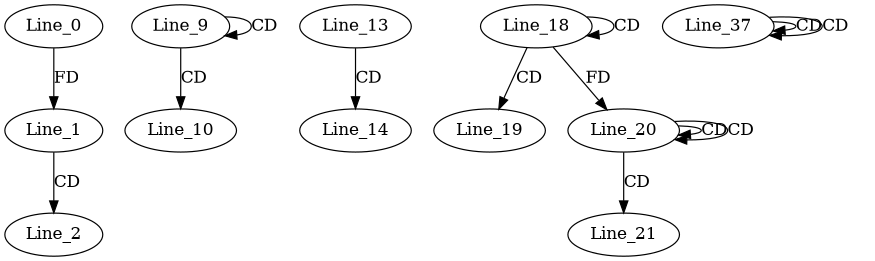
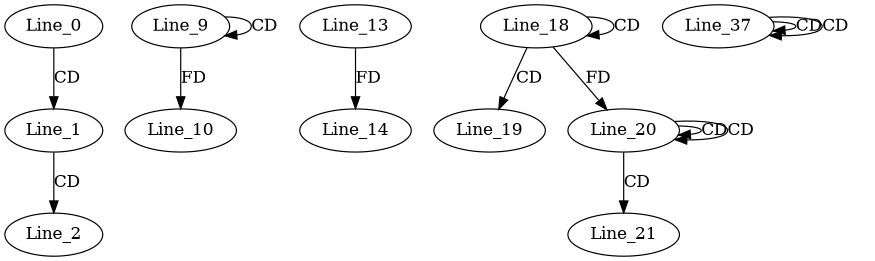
edge "Line_0" -> "Line_1": label "FD" -> "CD"
edge "Line_9" -> "Line_10": label "CD" -> "FD"
edge "Line_13" -> "Line_14": label "CD" -> "FD"
